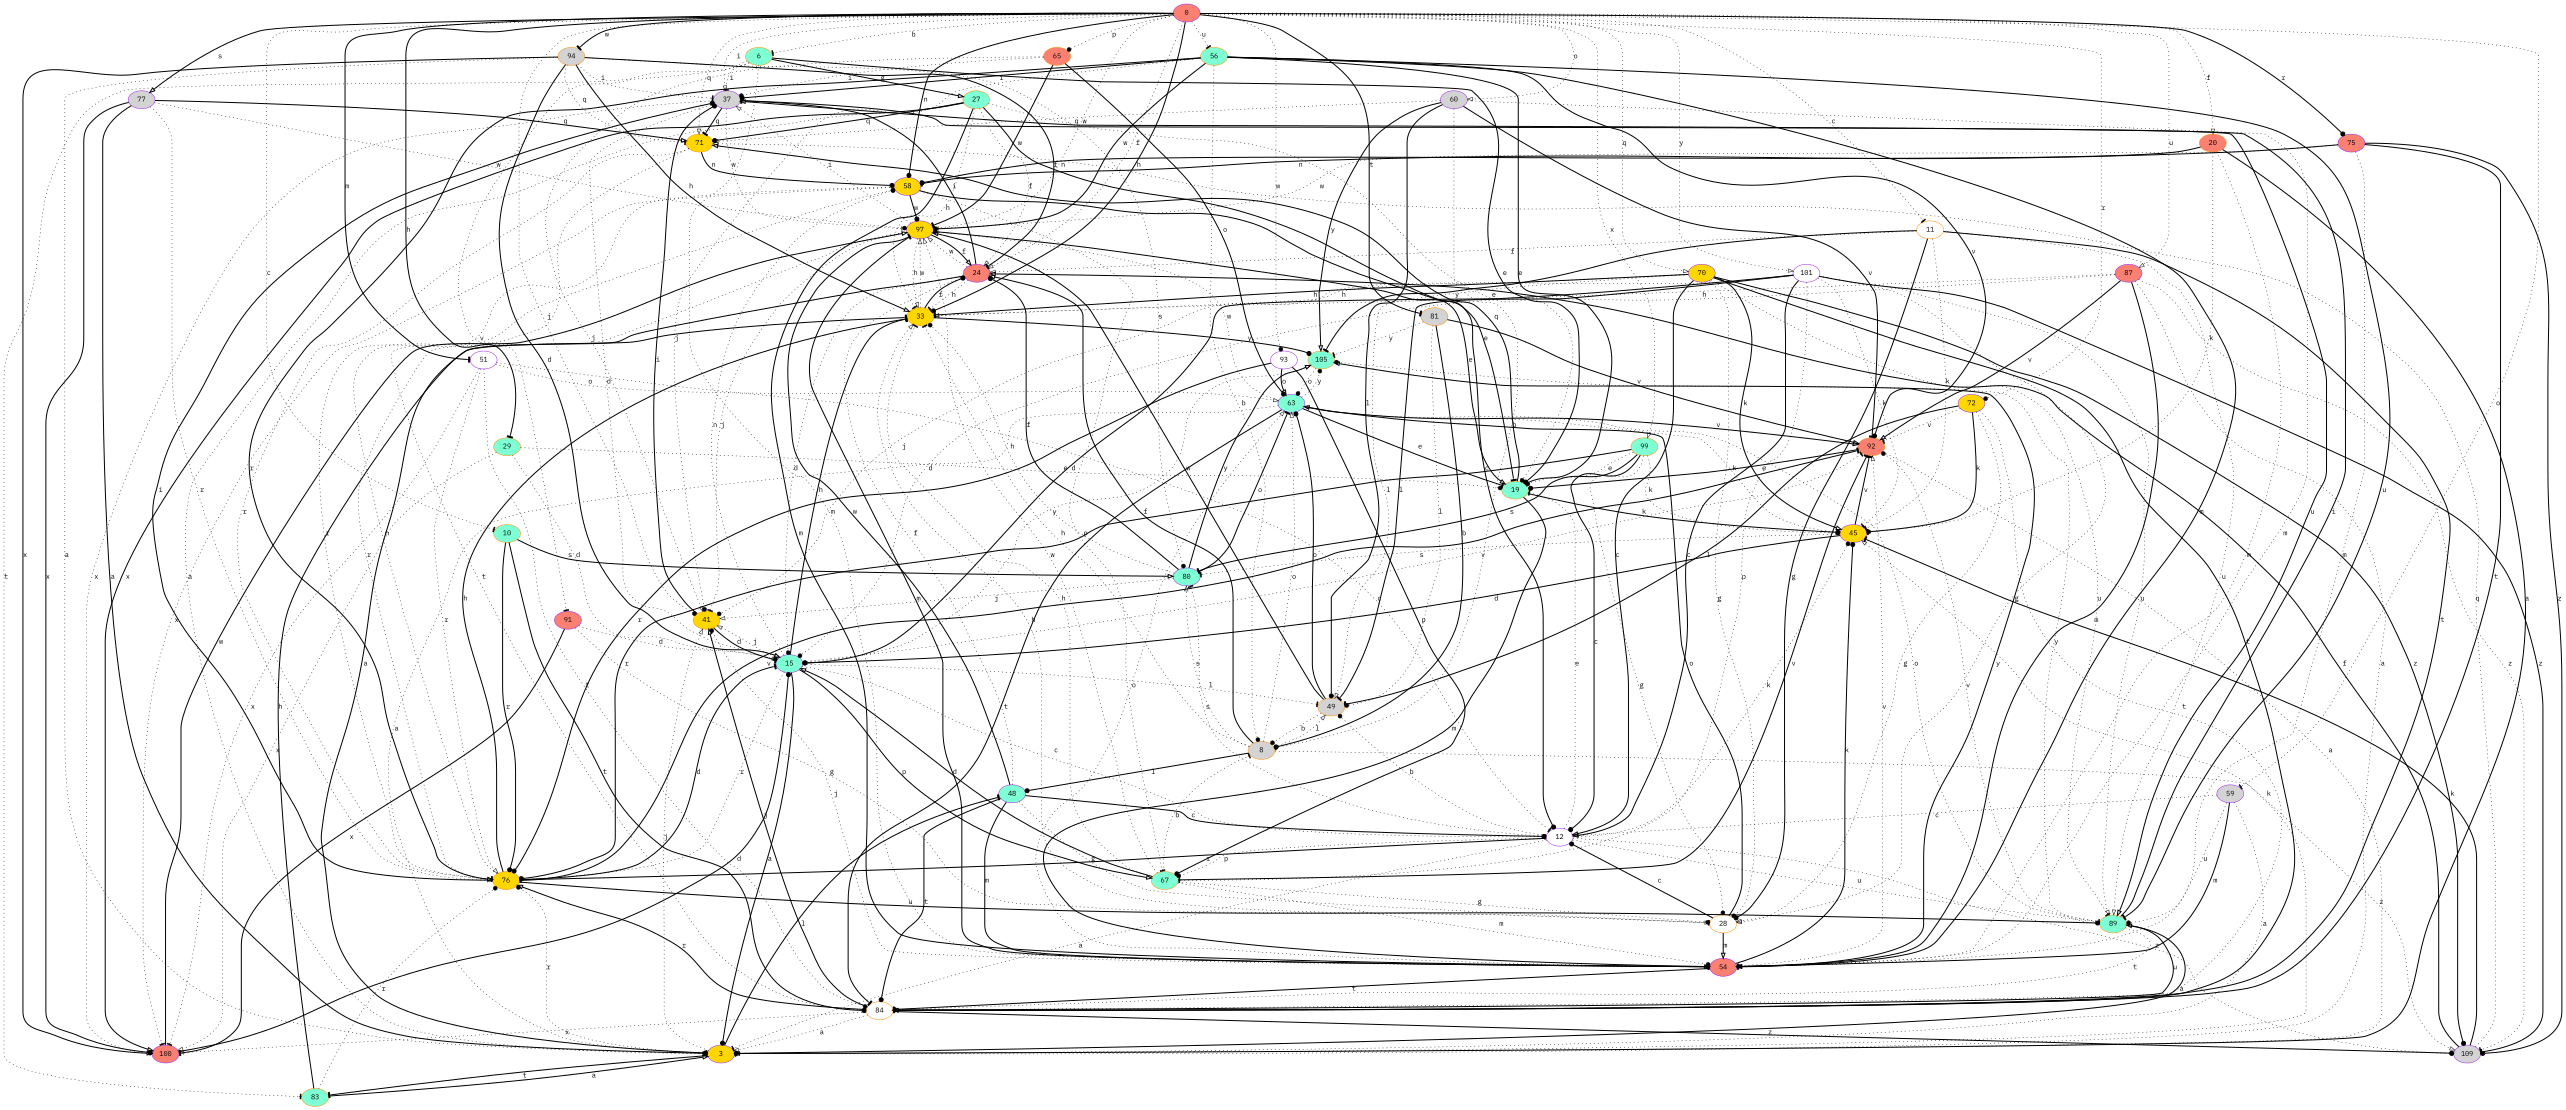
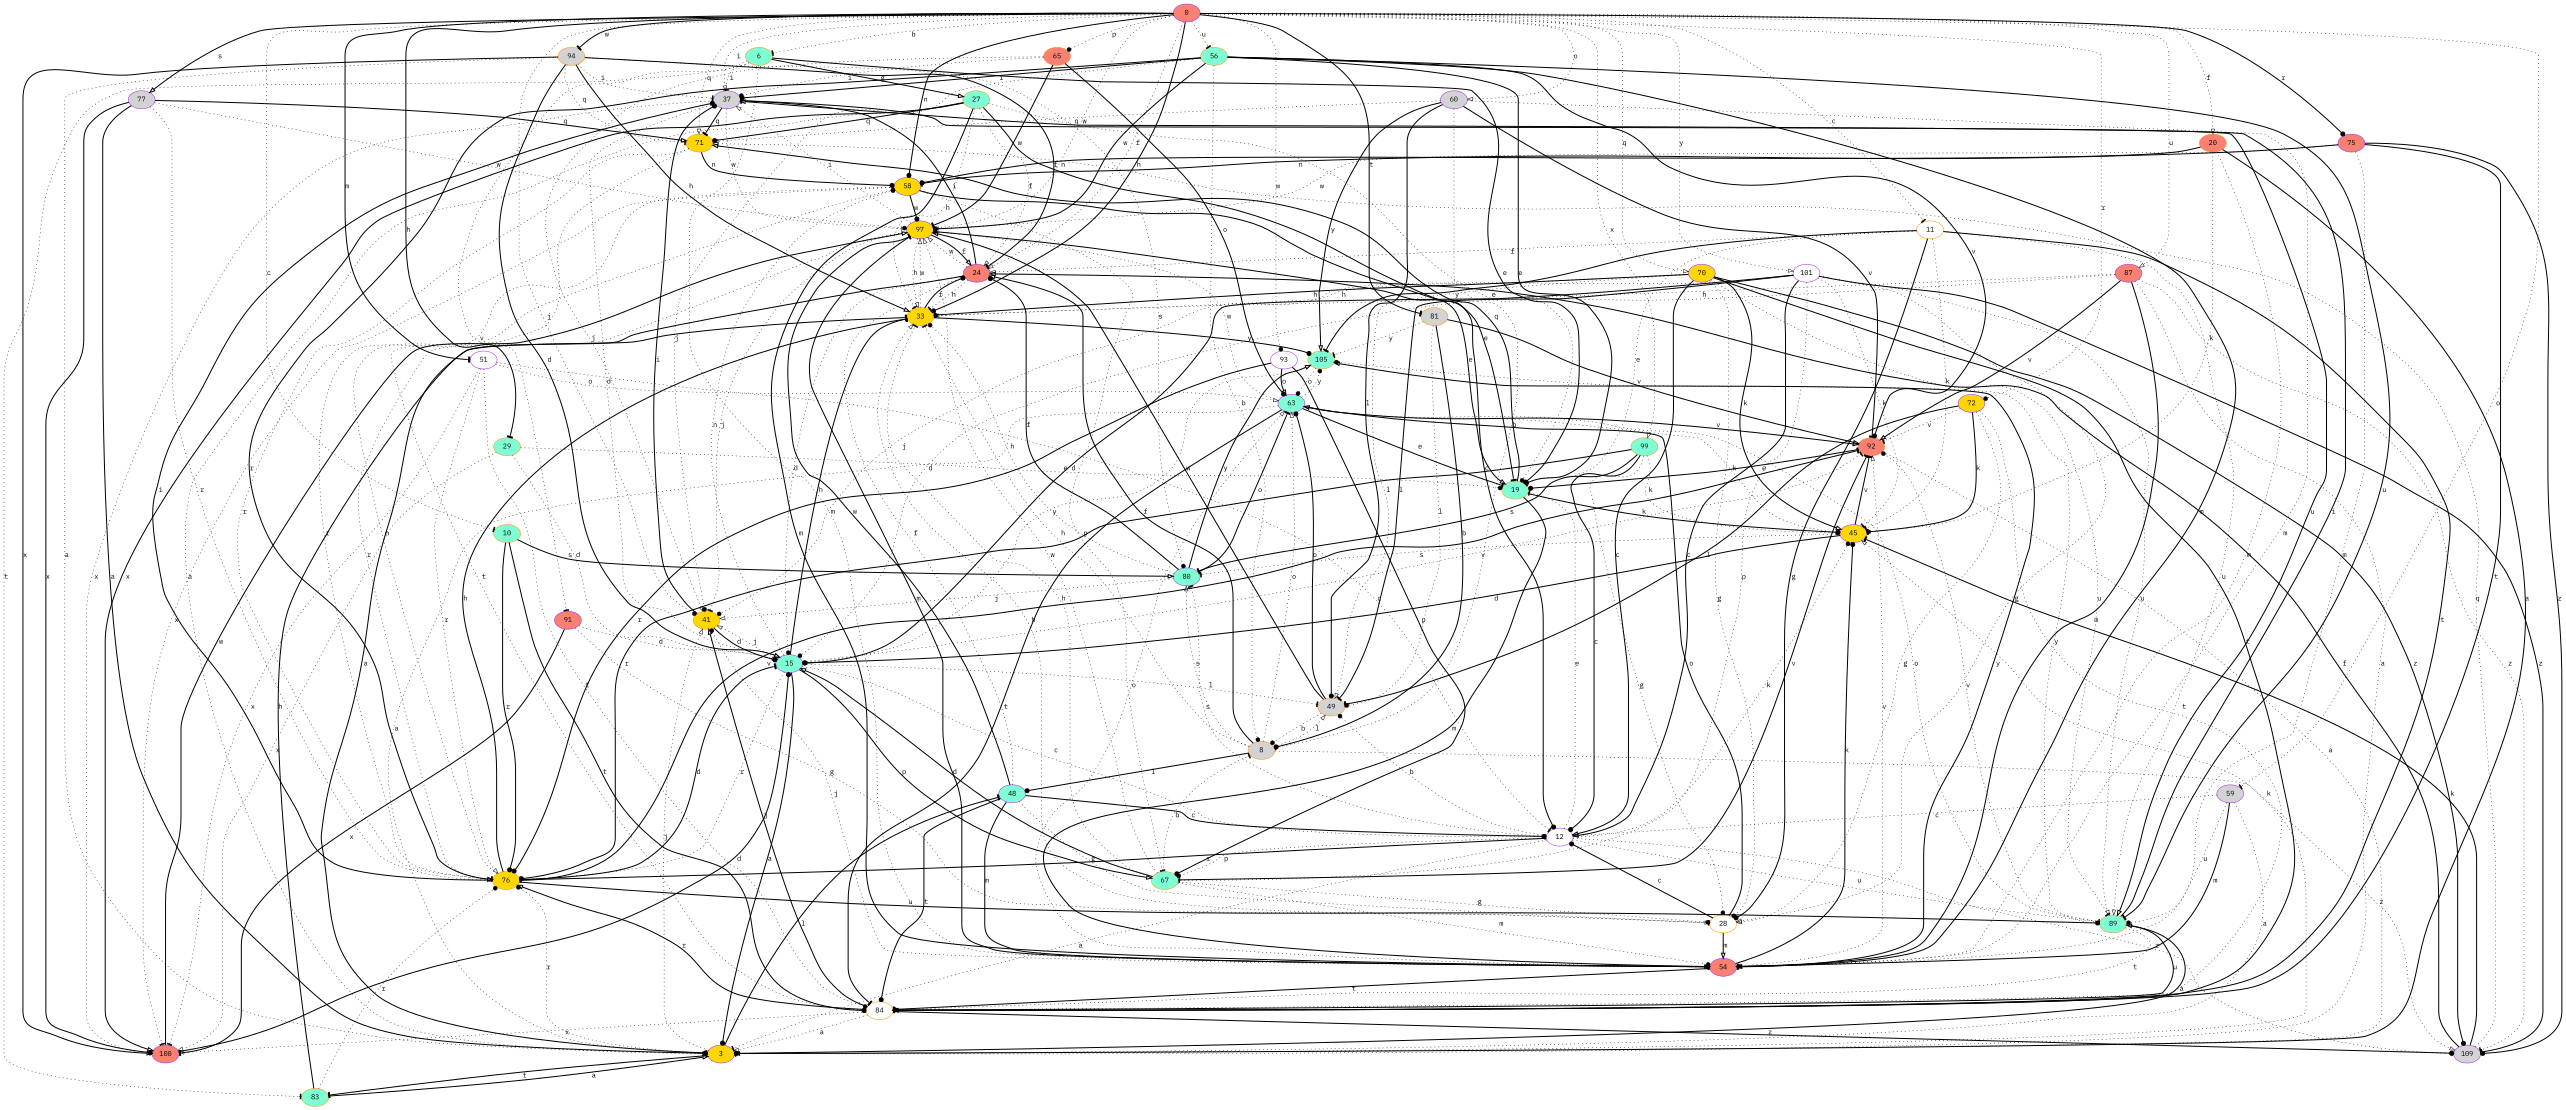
edge "87" -> "33": arrowhead onormal -> dot
edge "99" -> "19": now "11" -> "19"
edge "41" -> "15": arrowhead tee -> dot
